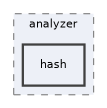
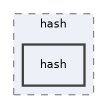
cluster "analyzer": label "analyzer" -> "hash"
